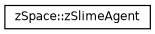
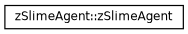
node "zSpace::zSlimeAgent": label "zSpace::zSlimeAgent" -> "zSlimeAgent::zSlimeAgent"
